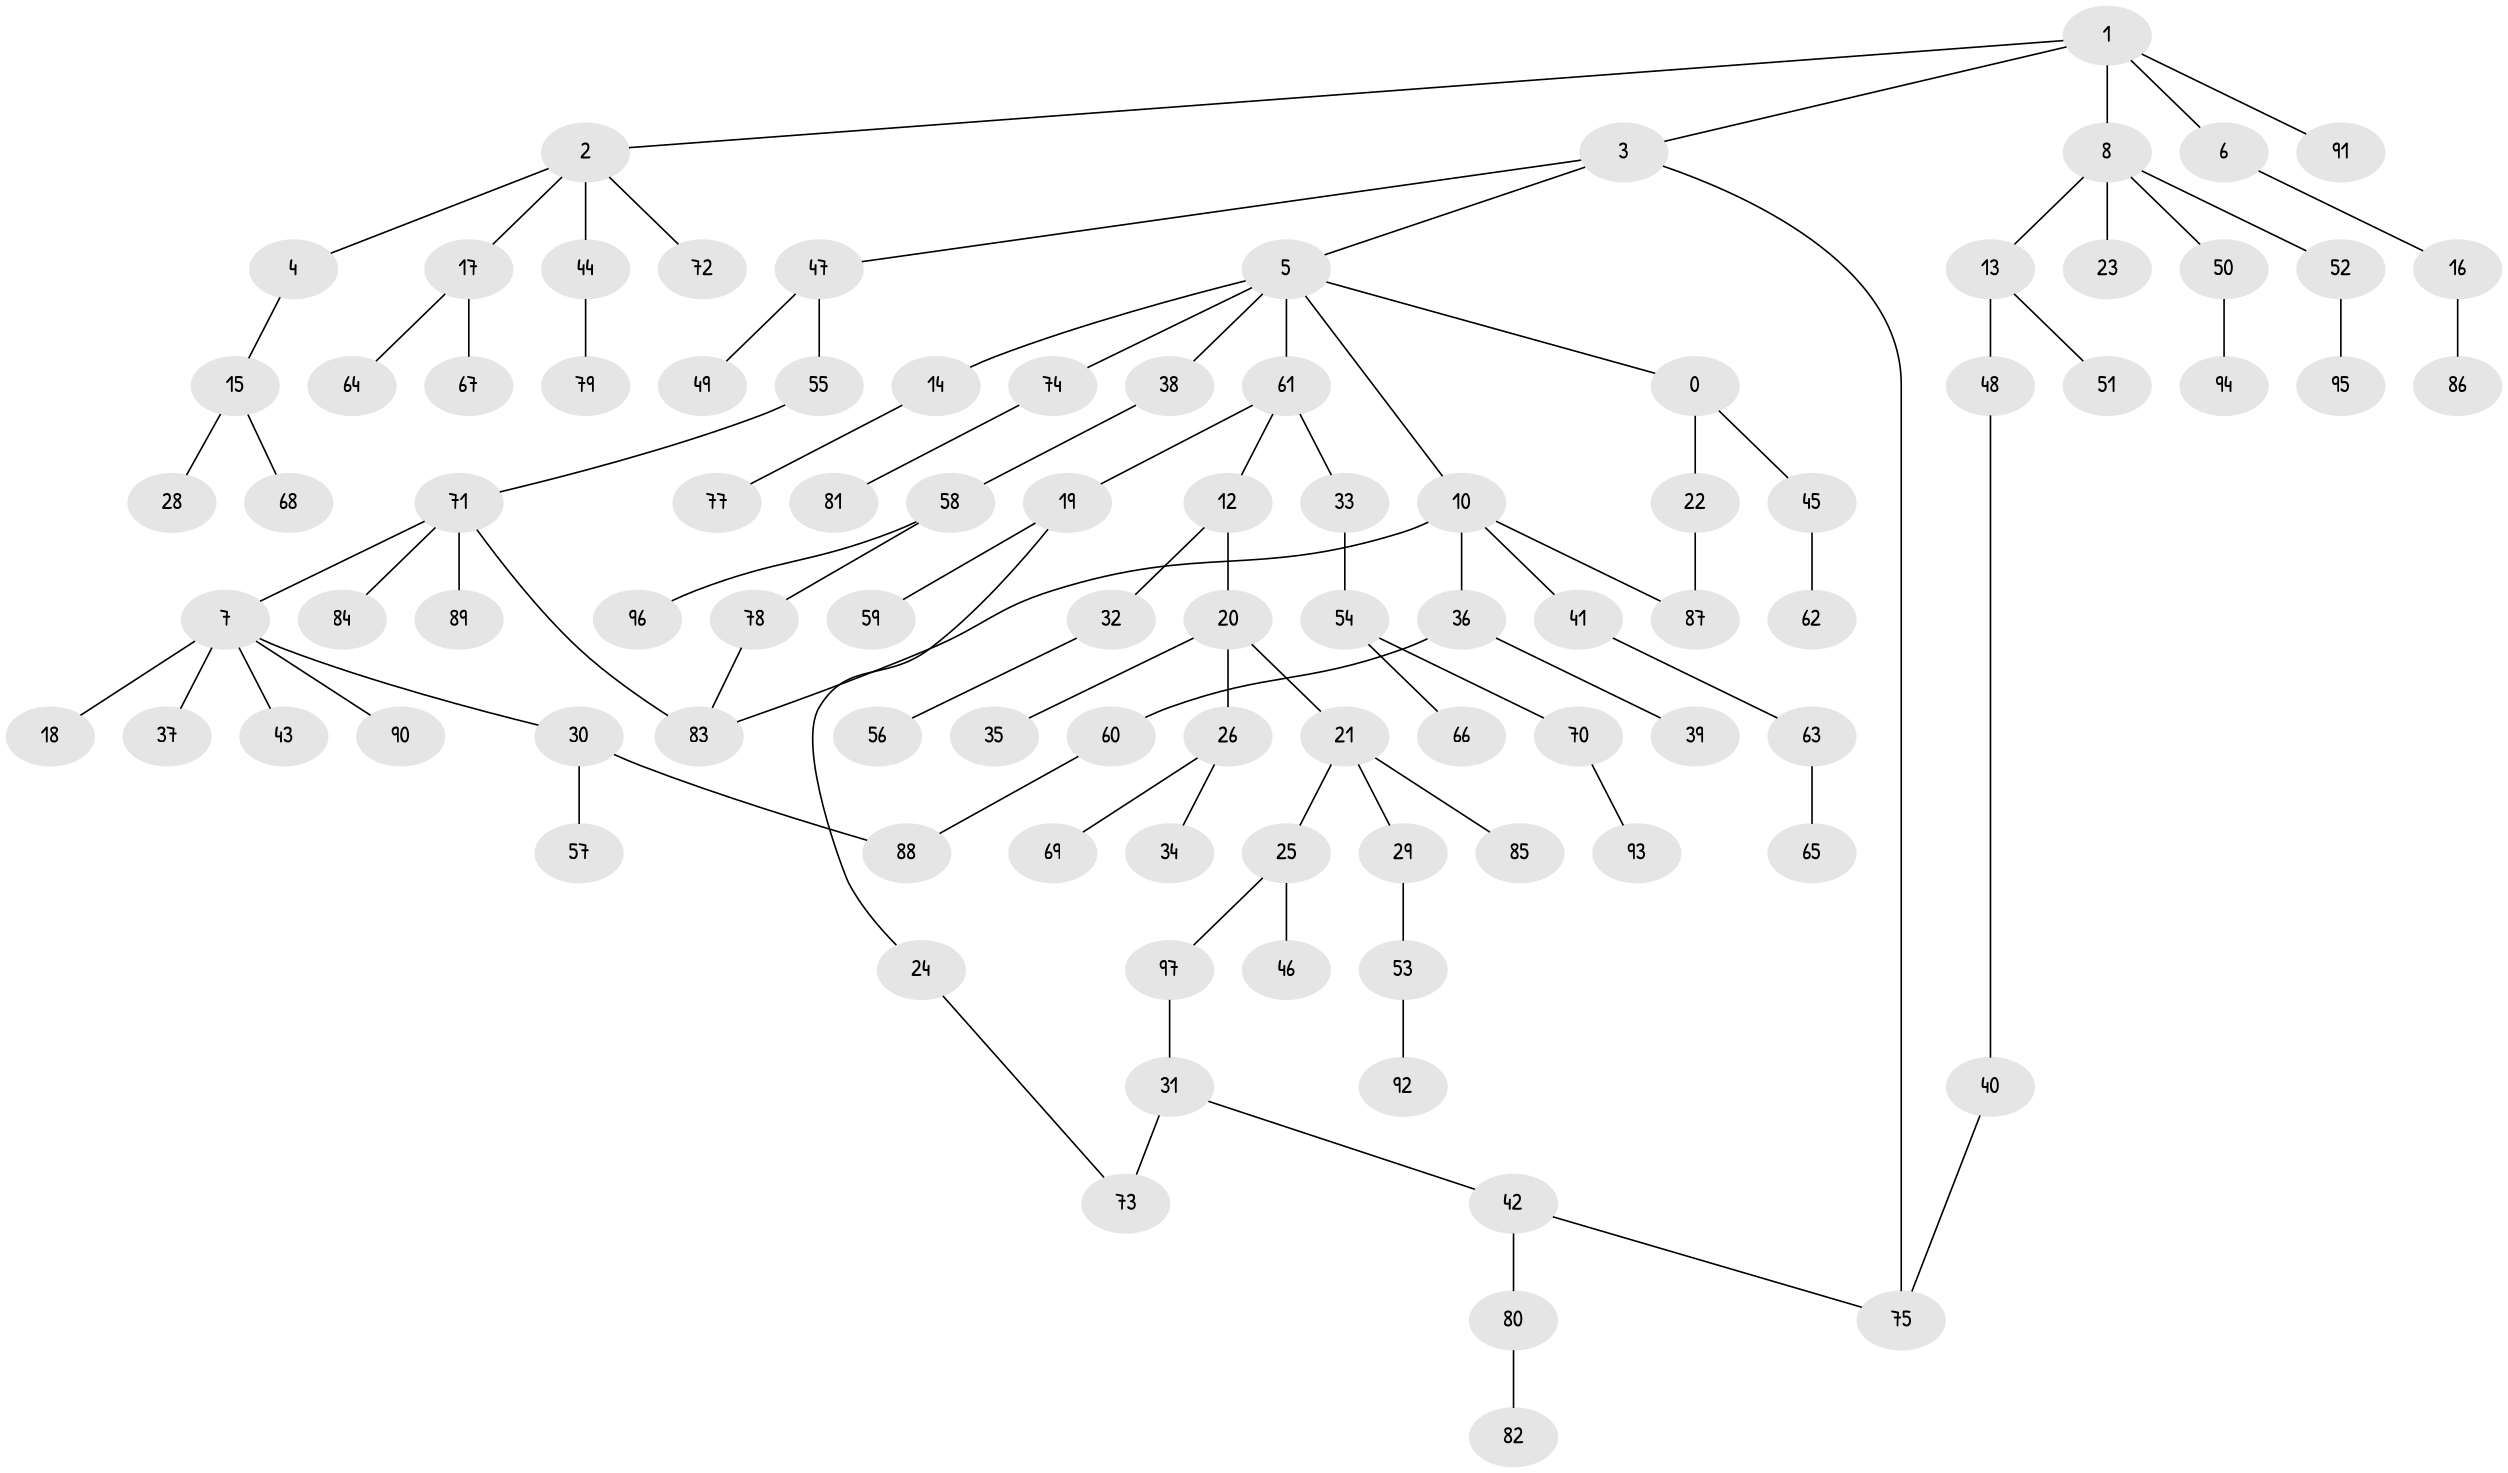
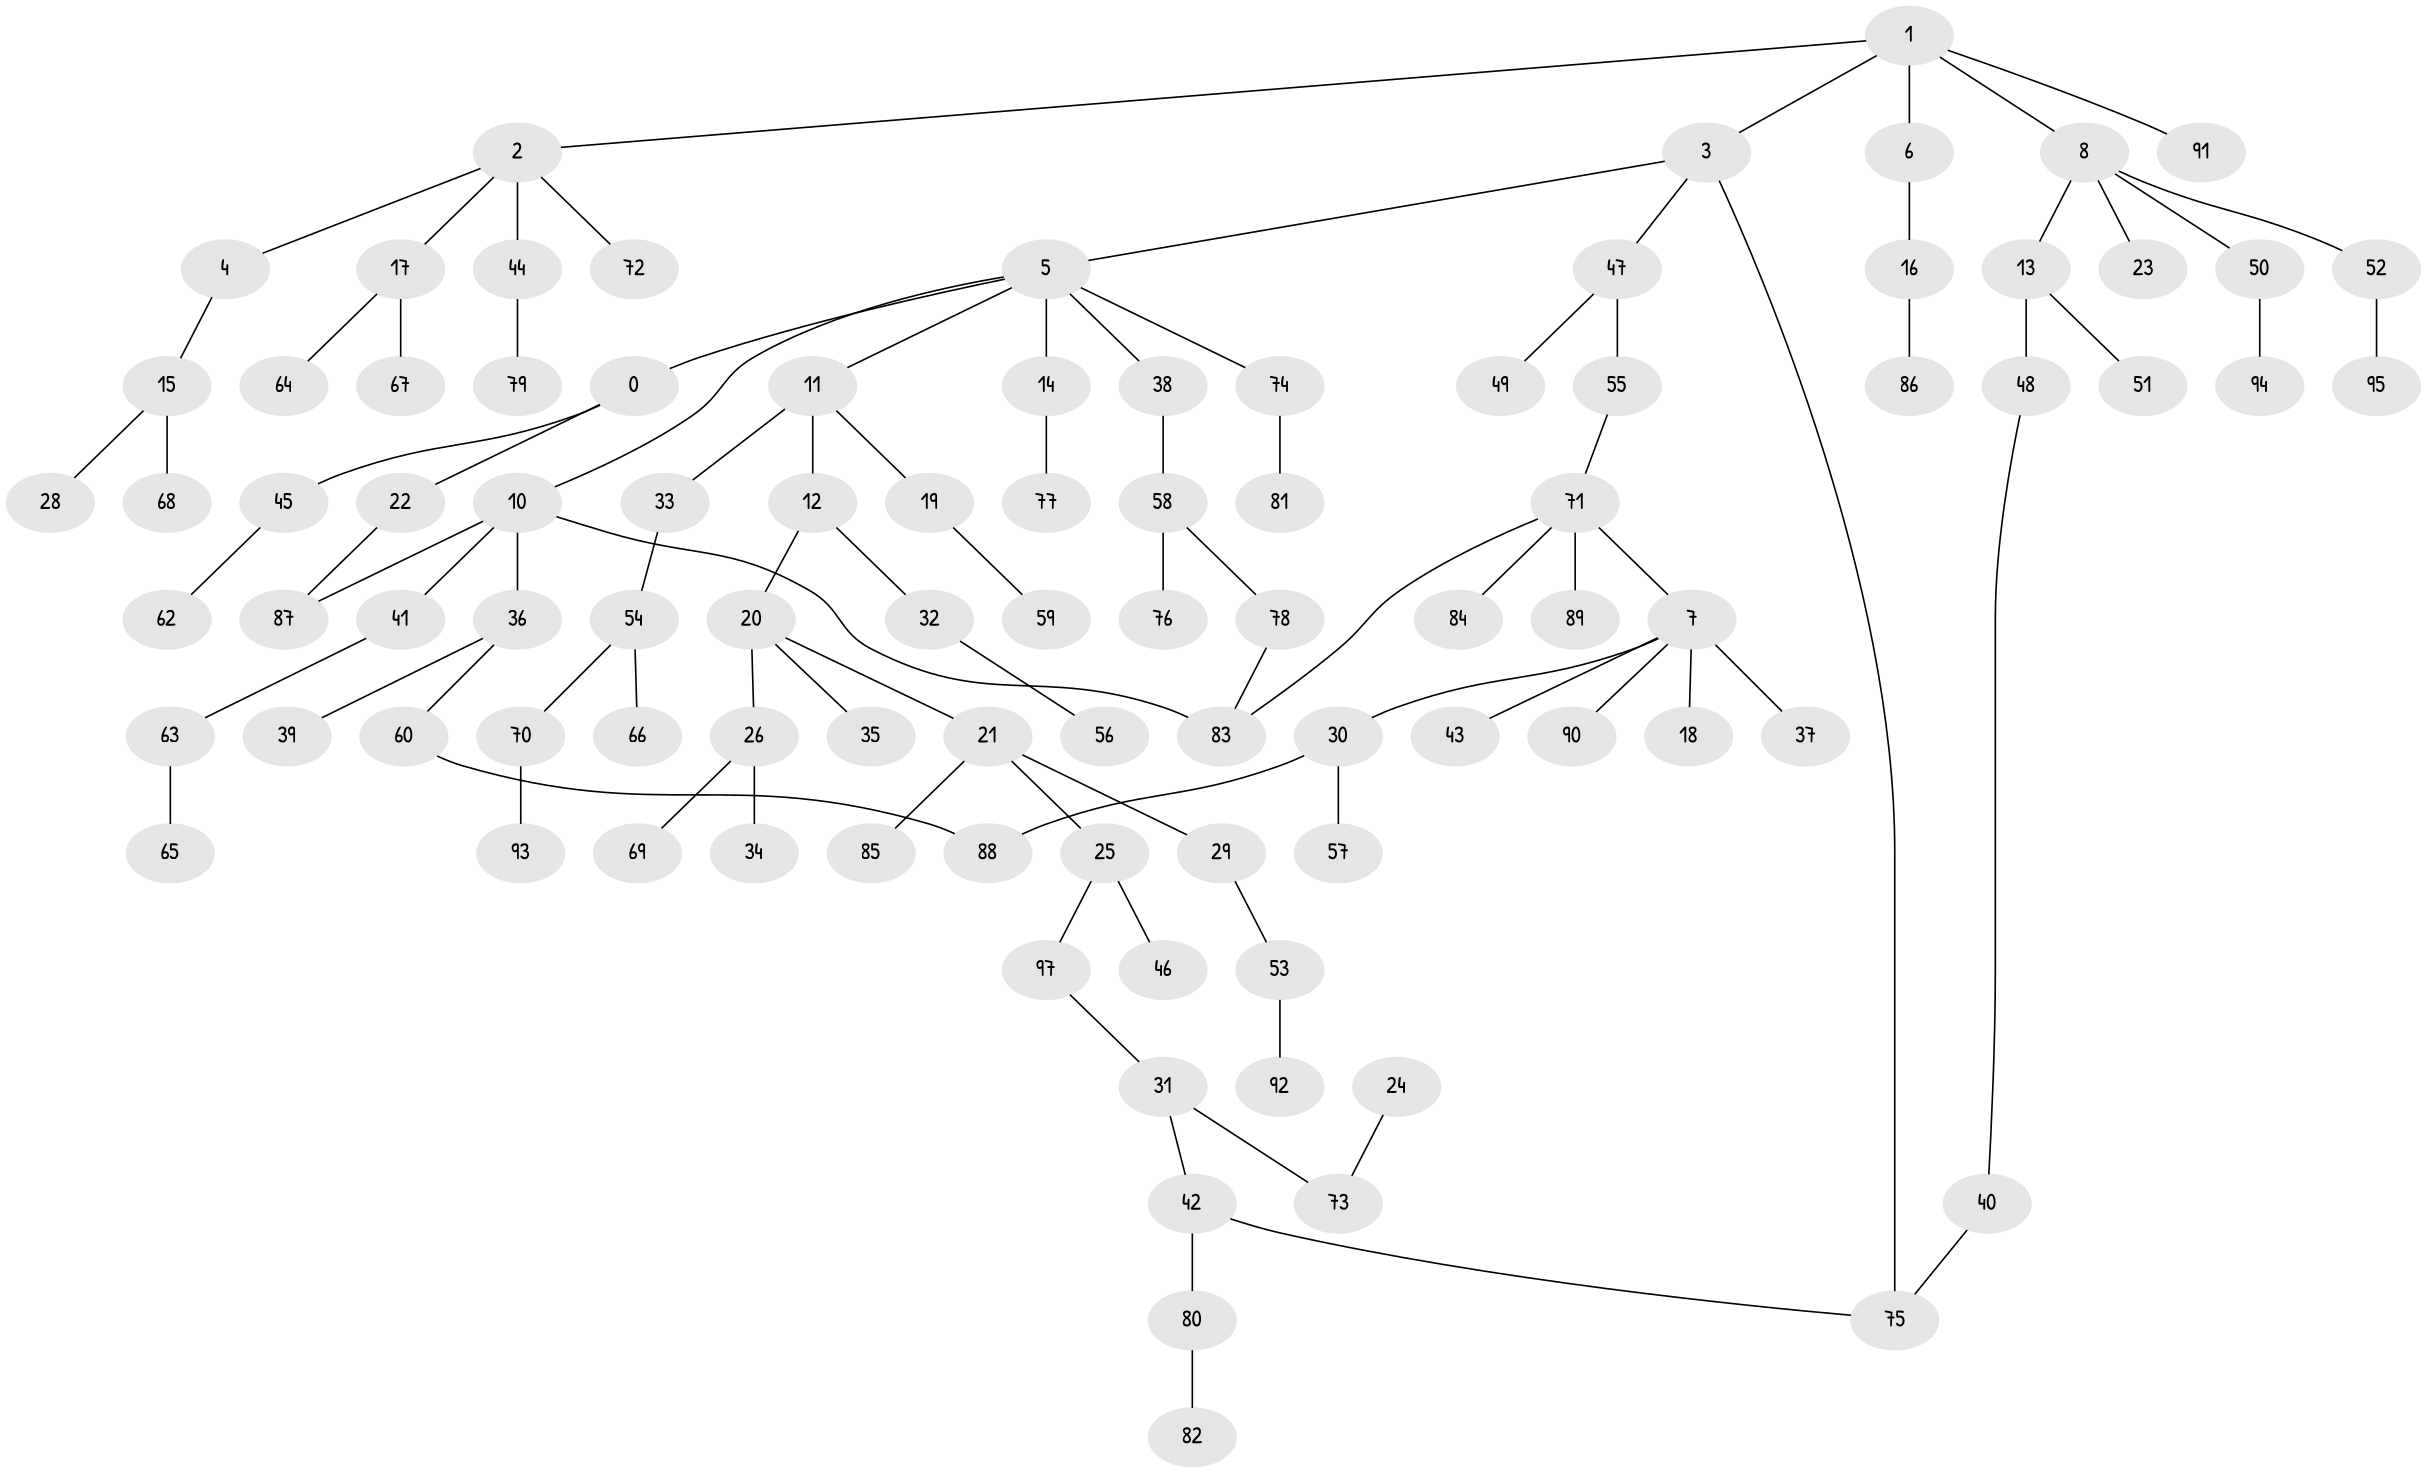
node "61": label "61" -> "11"
node "96": label "96" -> "76"
edge "19" -- "24": removed
